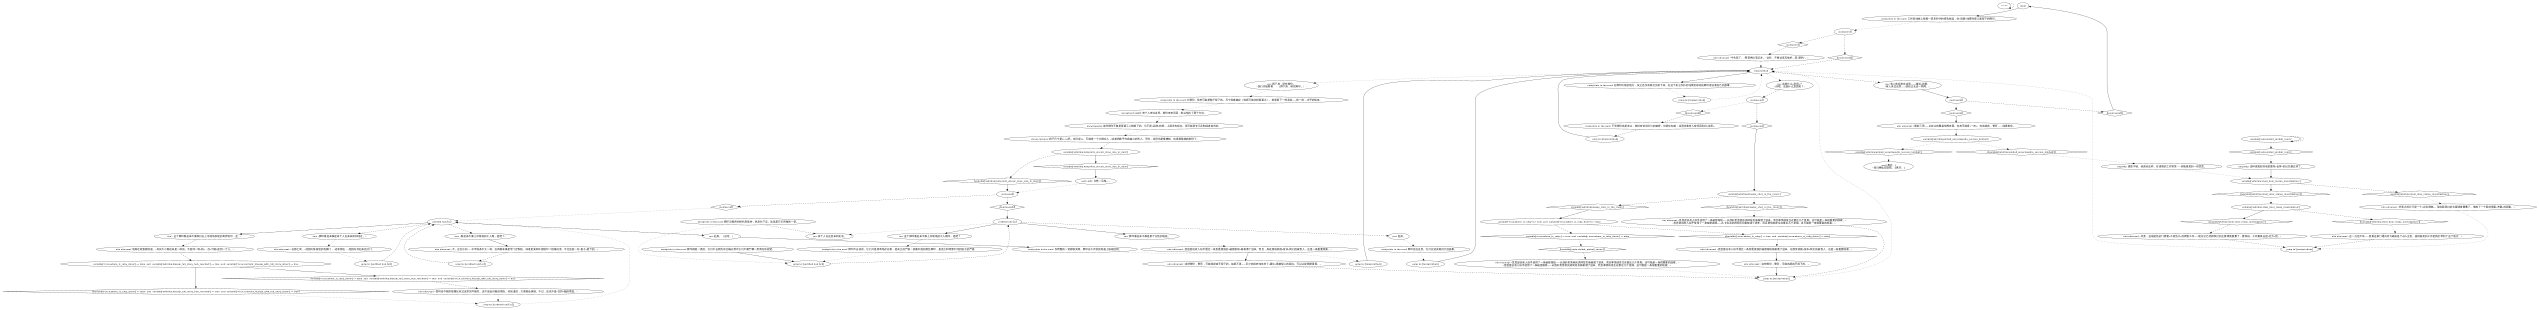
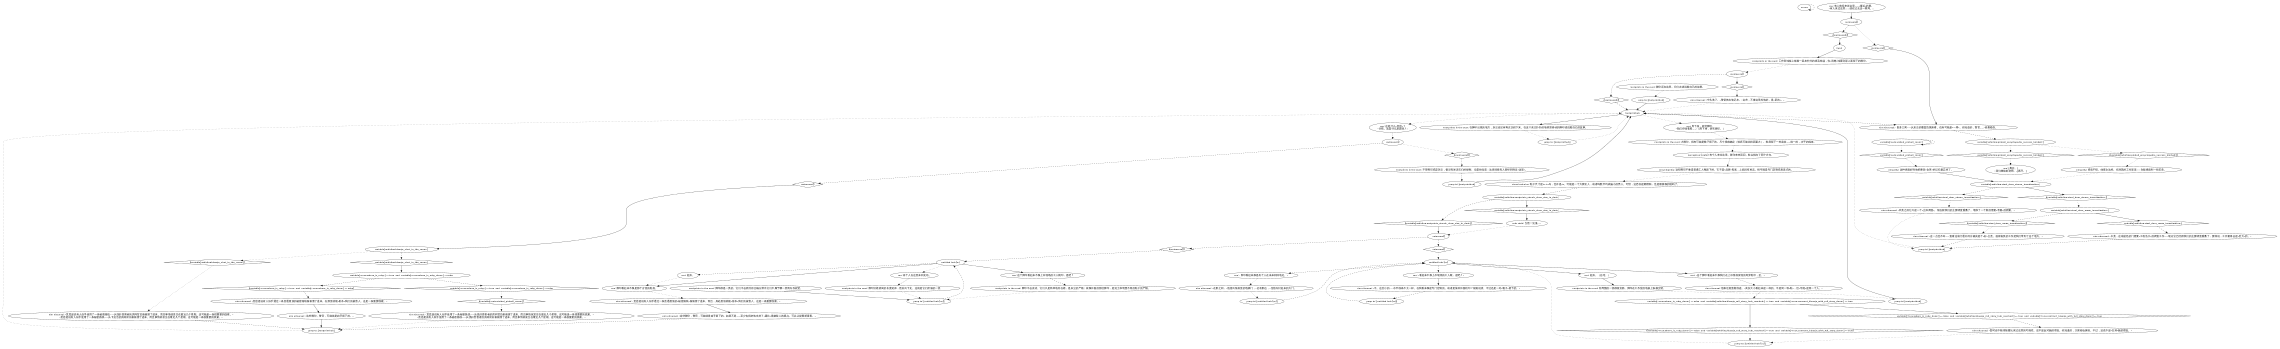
edge "footprinthub" -> "You: 有人曾经来过这里——*最近*的事。 “有人来过这里——就在过去这一两周。”": now "footprinthub" -> "Kim Kitsuragi: “最多三周——从灰尘的覆盖范围来看。也有可能是*一周*。你知道的，警官……”他看着你。"
edge "Footprints in the Dust: 脚印沿着房间的长度延伸，然后向下走。这就是它们所做的一切。" -> "You: 有个人在这里来回走动。": reversed
edge "You: 起身。" -> "Footprints in the Dust: 脚印还在这里。它们在述说着自己的故事。": now "You: 起身。" -> "You: 脚印看起来不像是那个古怪的鞋底。"
